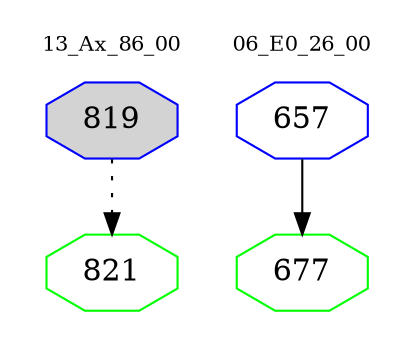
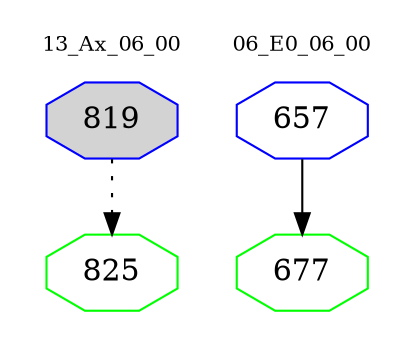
cluster "13_Ax_86_00": label "13_Ax_86_00" -> "13_Ax_06_00"
cluster "06_E0_26_00": label "06_E0_26_00" -> "06_E0_06_00"
node "821": label "821" -> "825"
